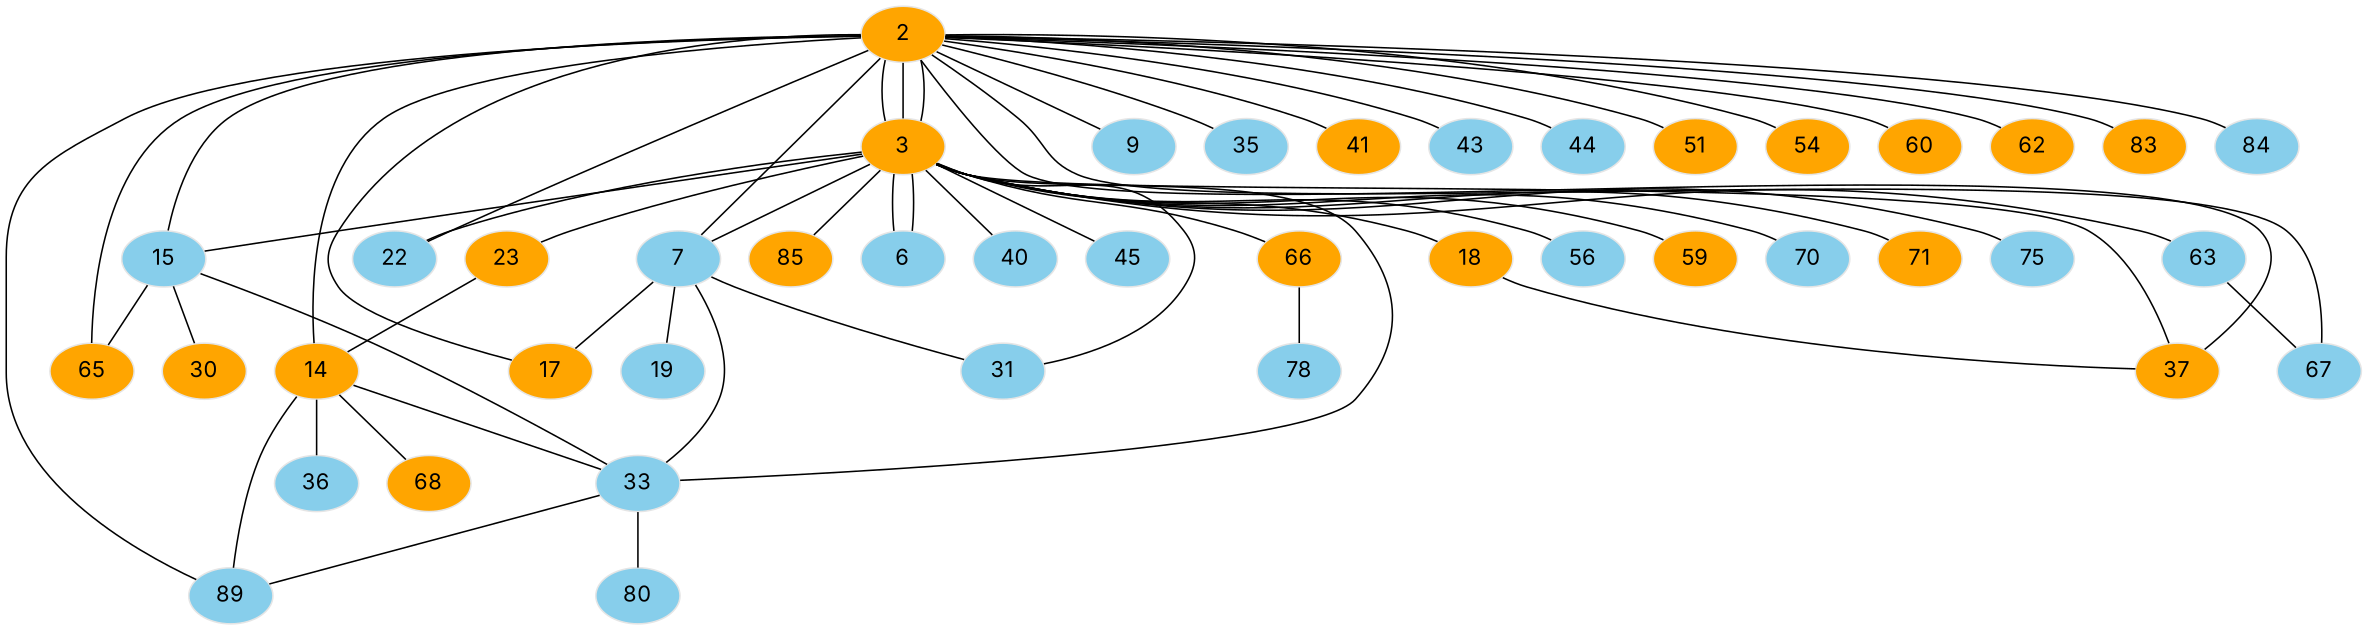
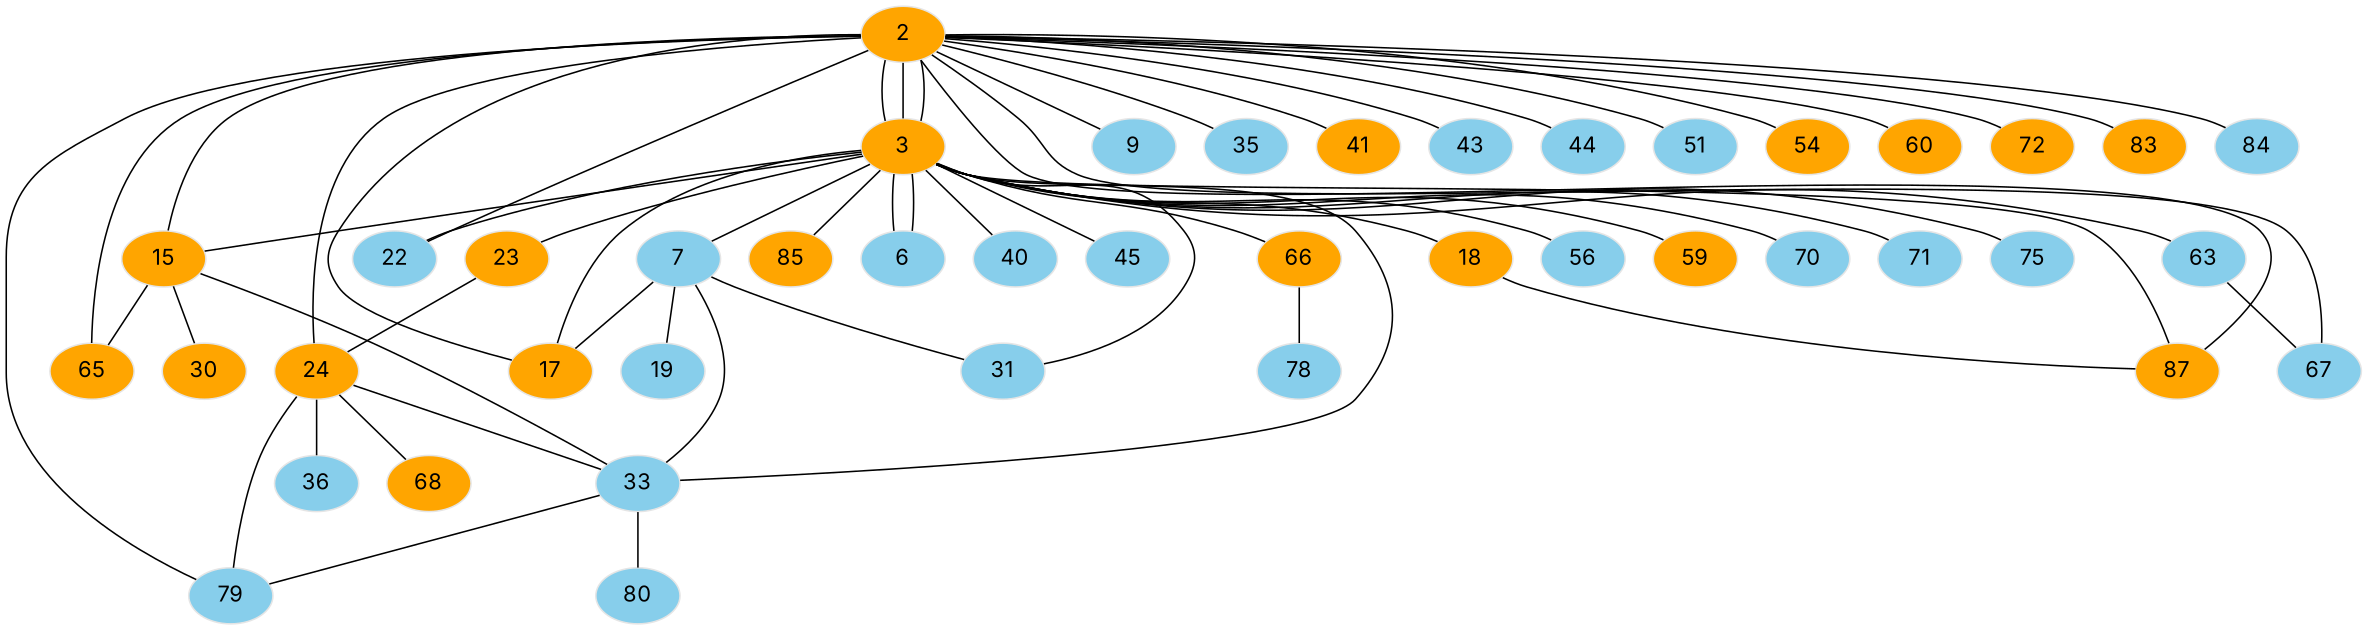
edge "2" -- "7": removed
node "51": fillcolor orange -> skyblue
node "62": label "62" -> "72"
edge "3" -- "17": added
node "15": fillcolor skyblue -> orange
node "71": fillcolor orange -> skyblue
node "14": label "14" -> "24"
node "37": label "37" -> "87"
node "89": label "89" -> "79"
